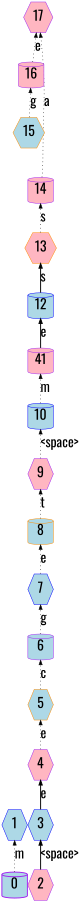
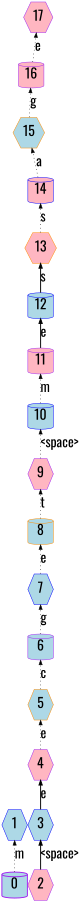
edge "14" -> "17": now "14" -> "15"
node "14": color purple -> blue
node "41": label "41" -> "11"
